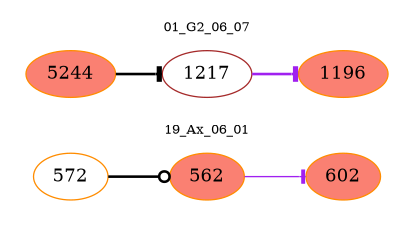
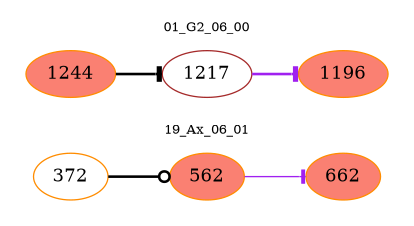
cluster "01_G2_06_07": label "01_G2_06_07" -> "01_G2_06_00"
node "5244": label "5244" -> "1244"
node "572": label "572" -> "372"
node "602": label "602" -> "662"
